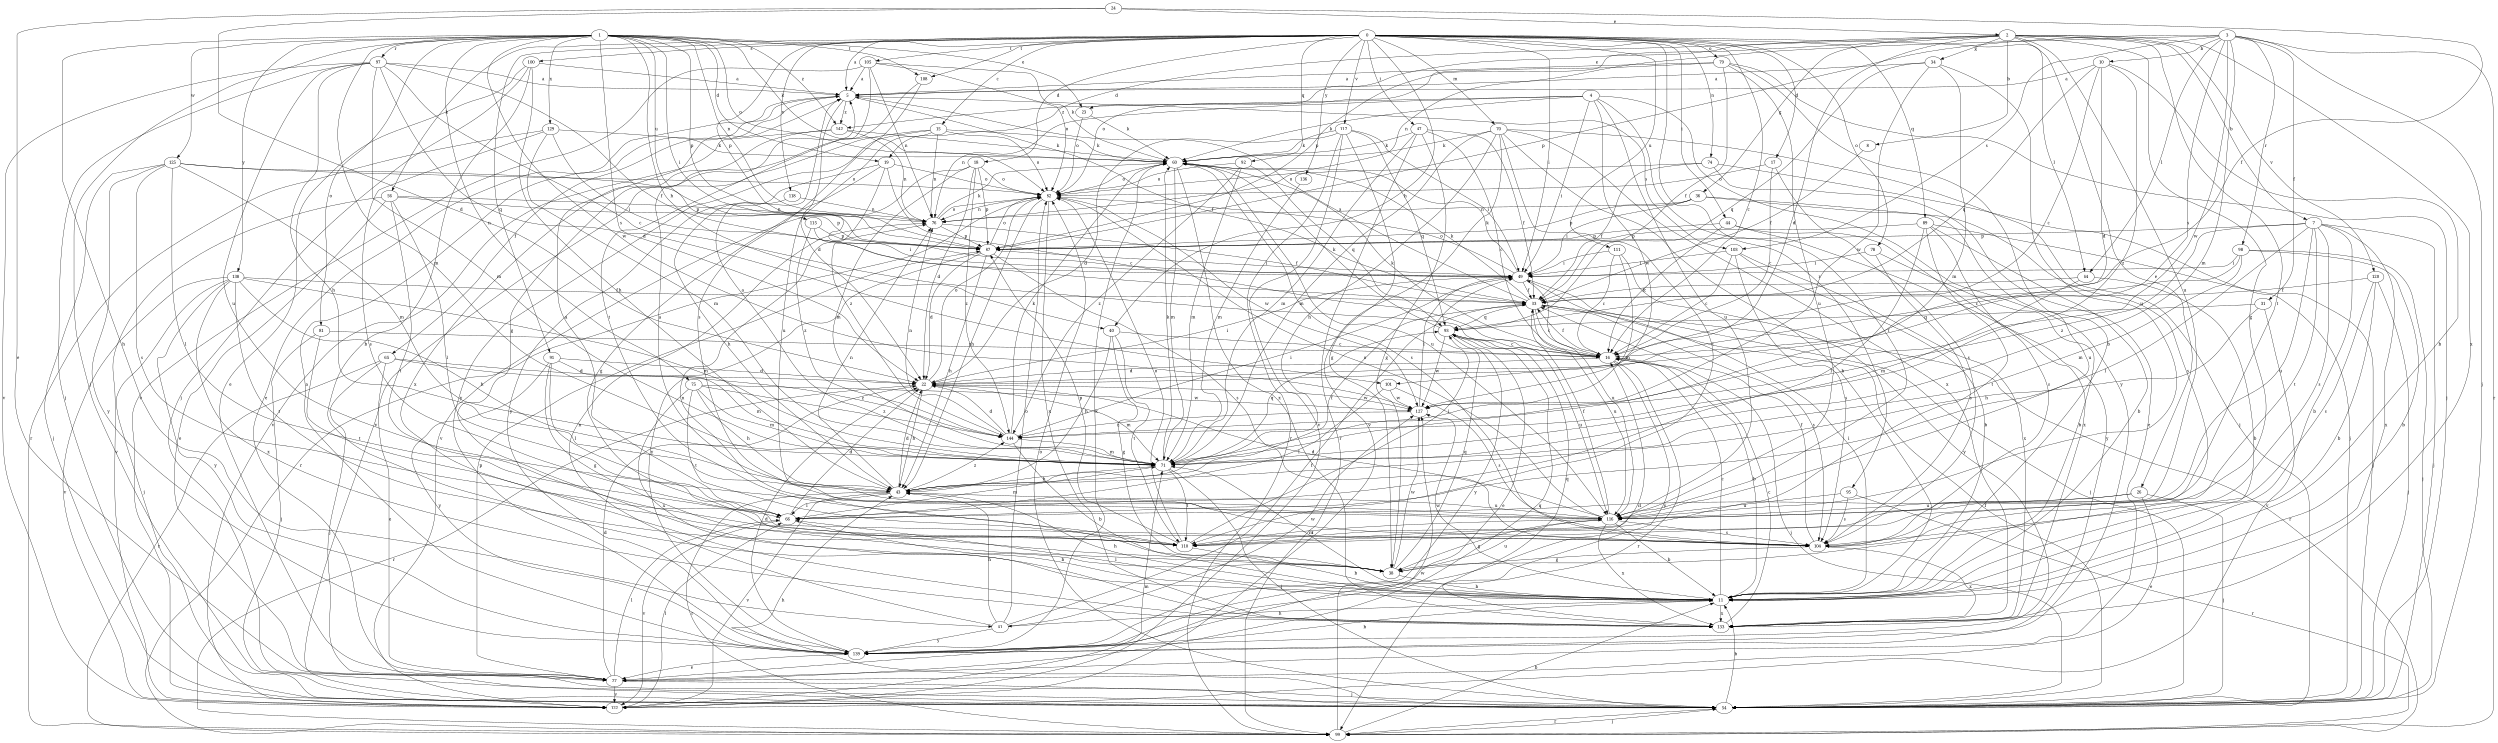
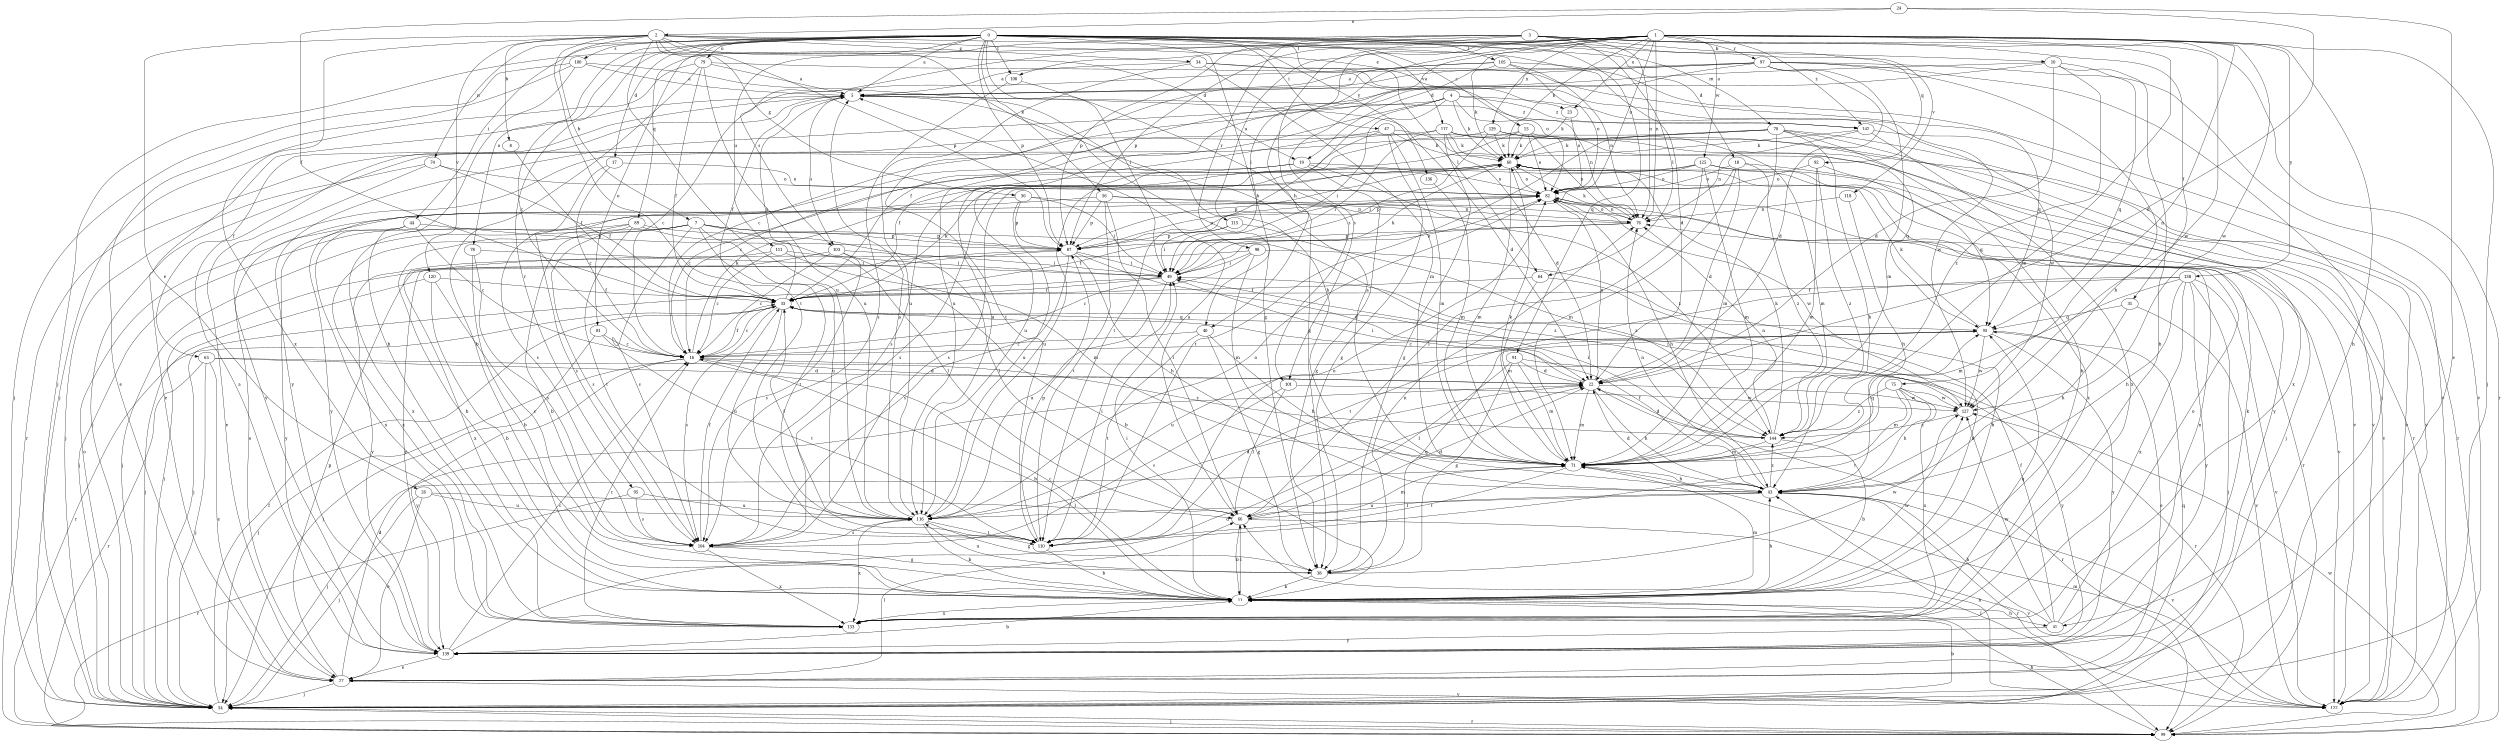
edge "3" -> "71": removed, label "m"
